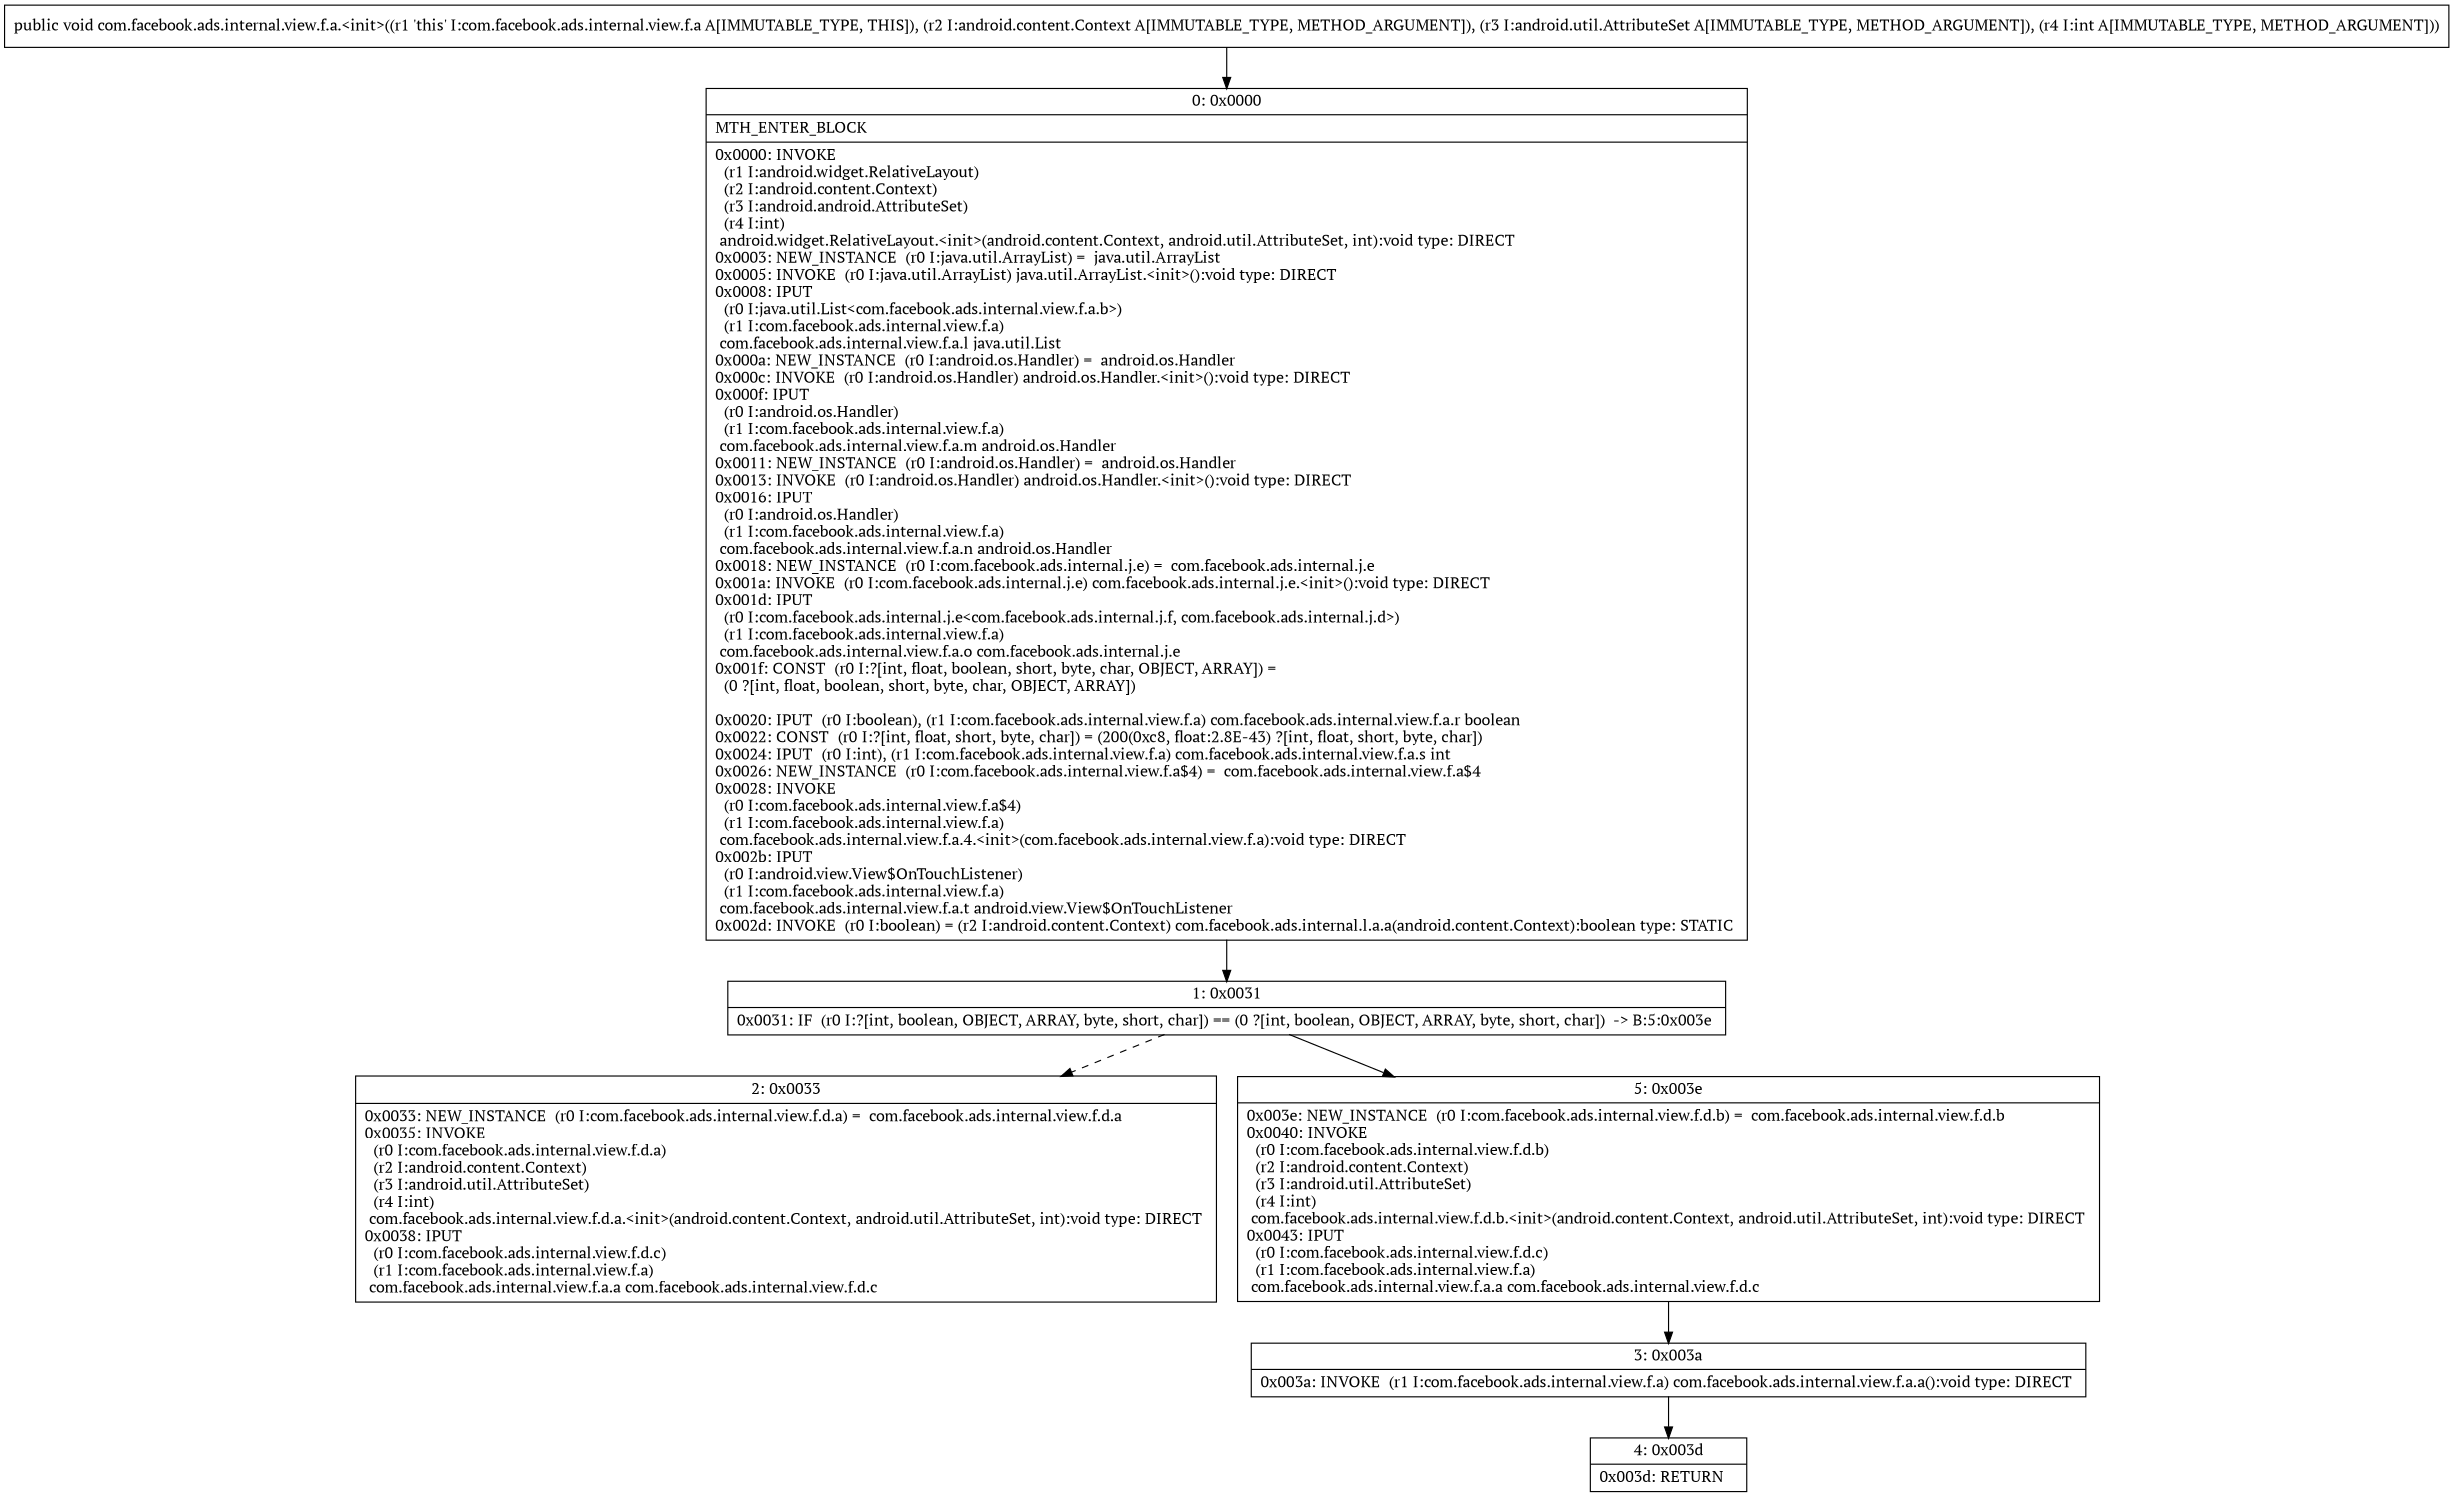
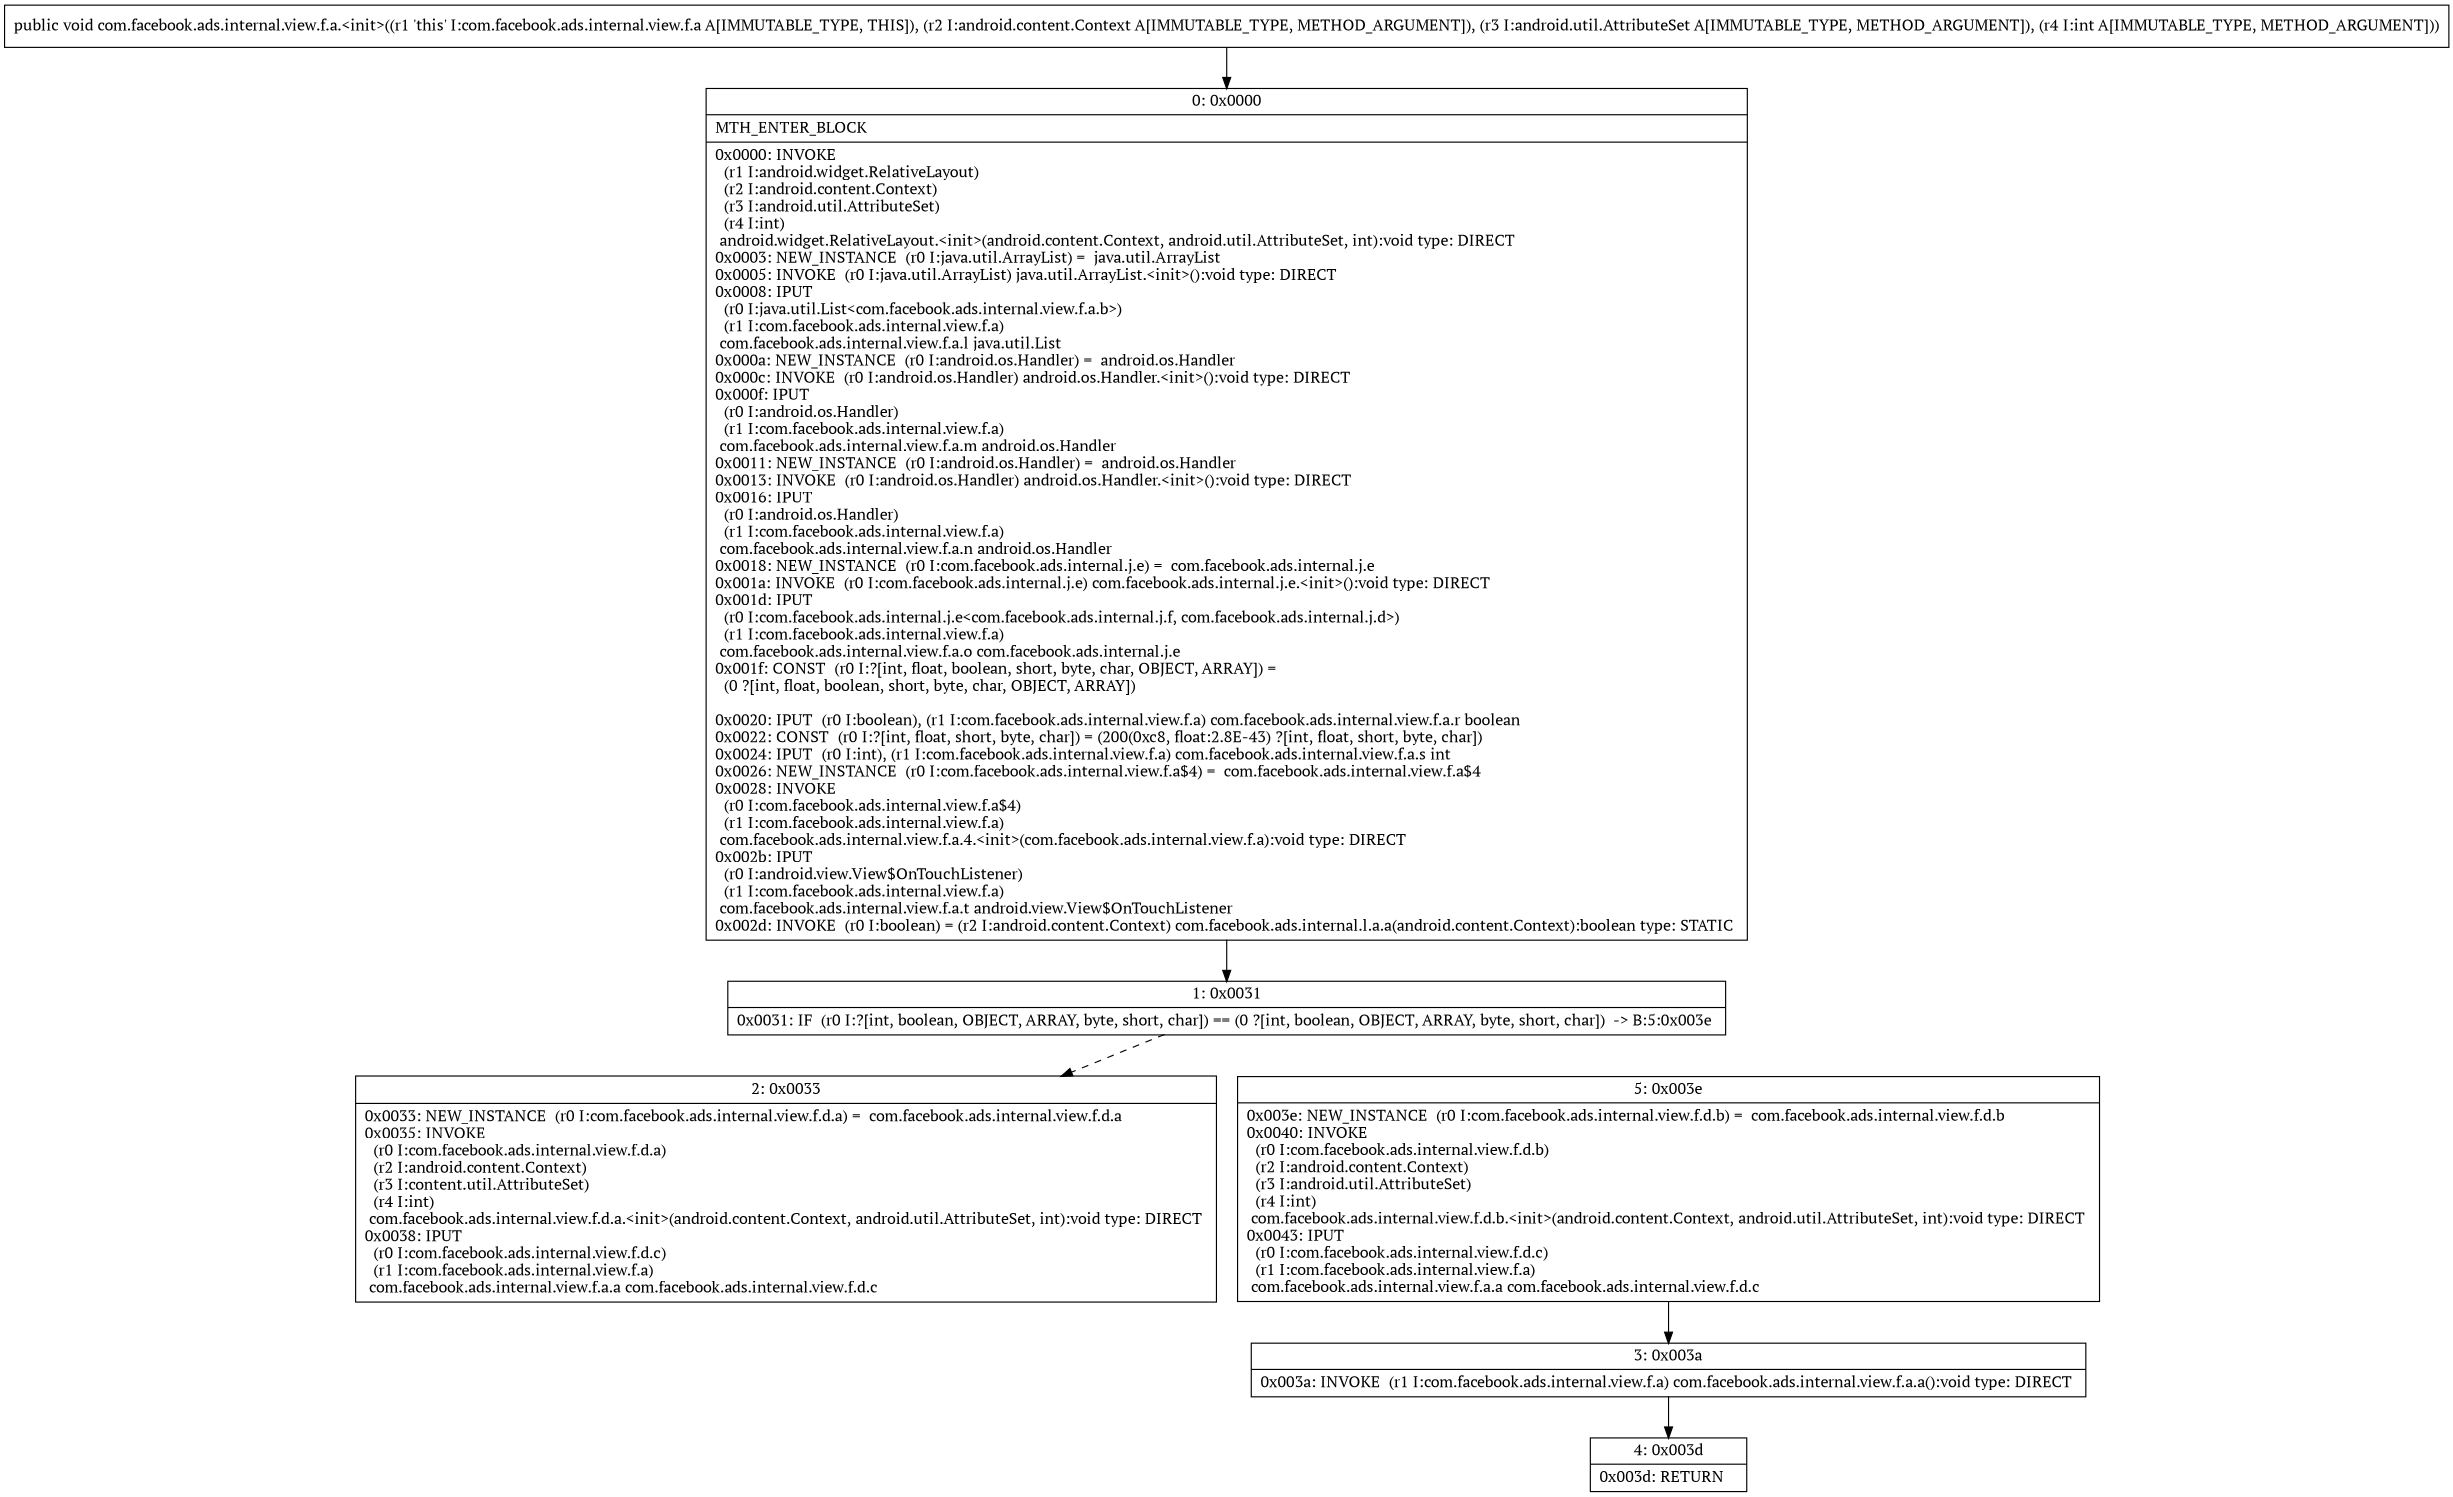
node "0: 0x0000": text "(r3 I:android.android.AttributeSet)" -> "(r3 I:android.util.AttributeSet)"
edge "1: 0x0031" -> "5: 0x003e": removed
node "2: 0x0033": text "(r3 I:android.util.AttributeSet)" -> "(r3 I:content.util.AttributeSet)"
